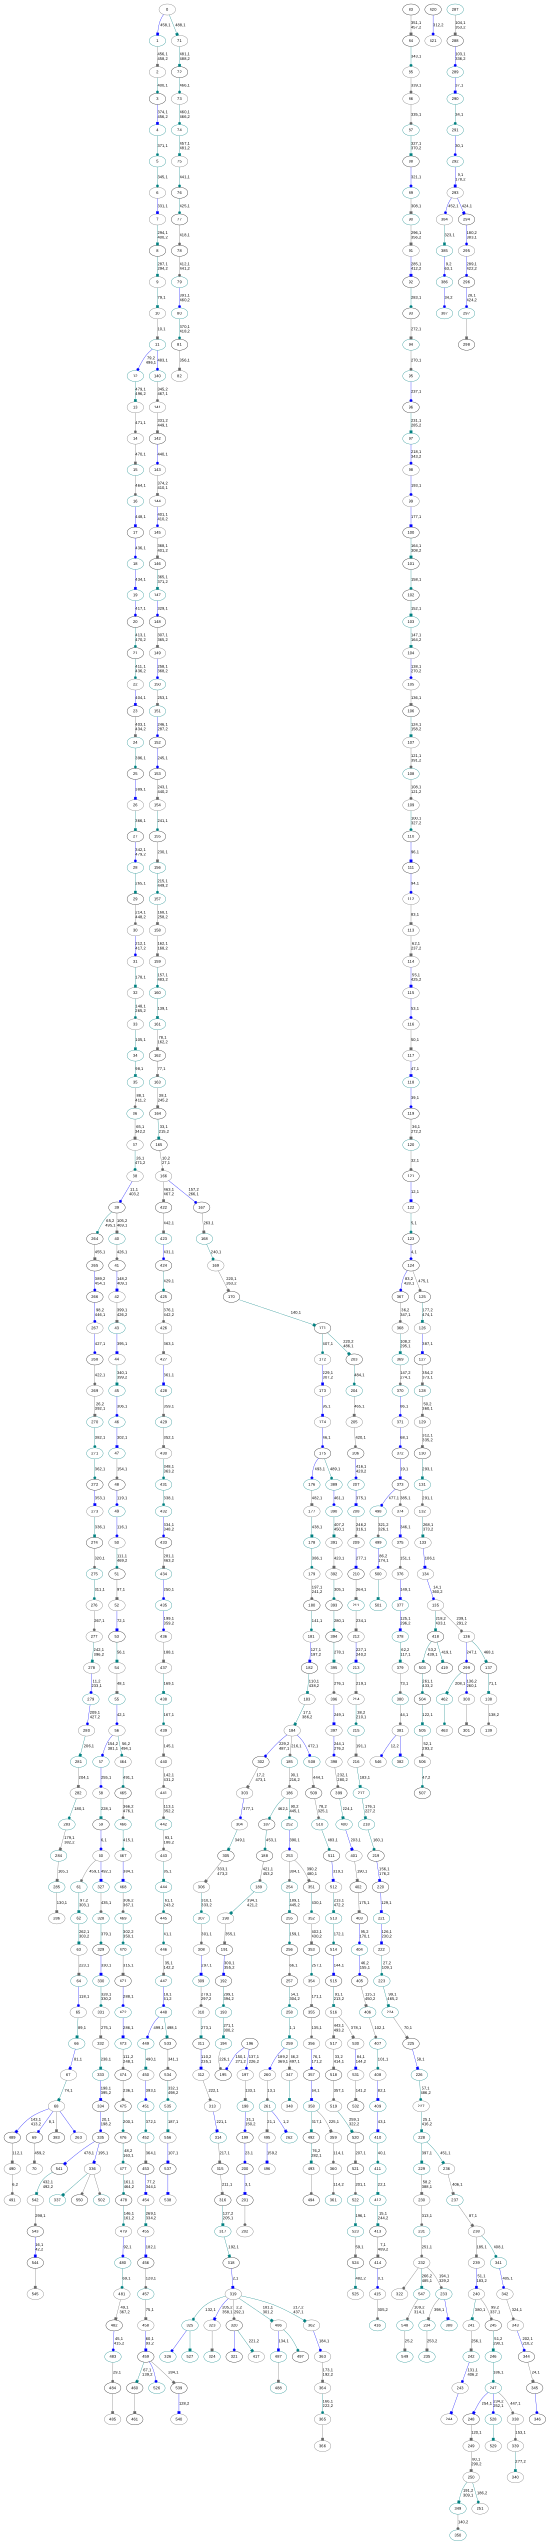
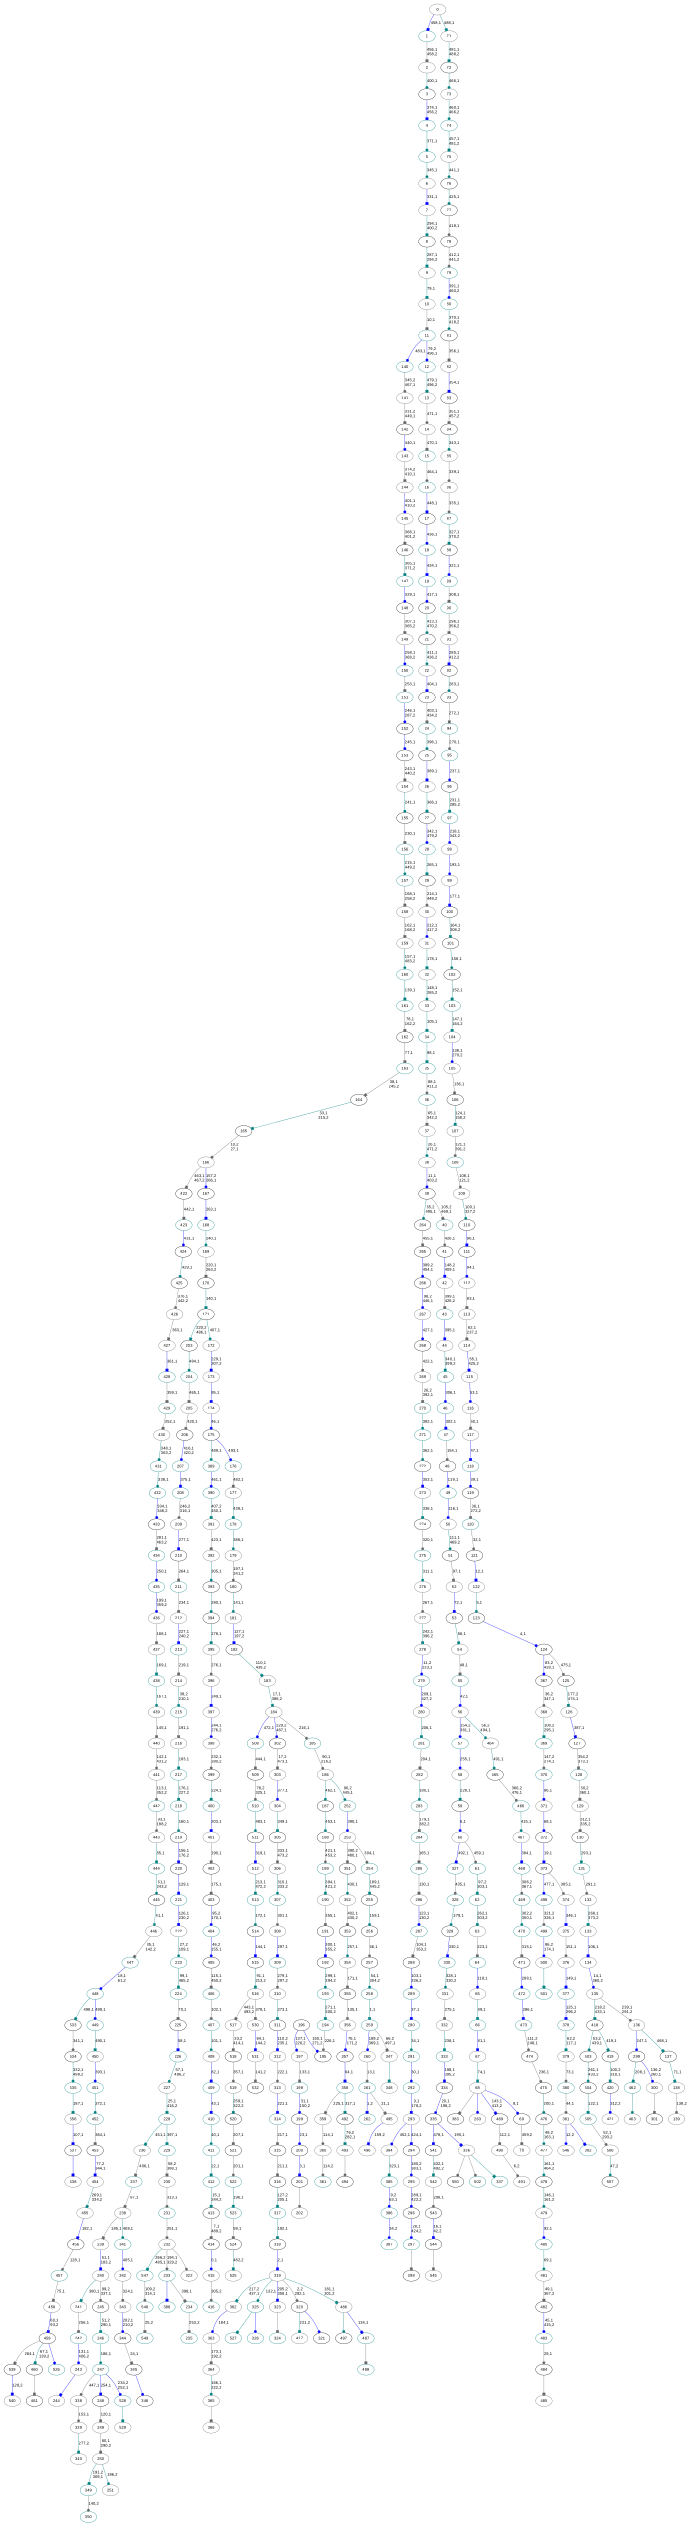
edge "82" -> "83": added, label "354,1"
edge "167" -> "168": color gray40 -> blue
edge "286" -> "287": added, label "123,1 130,2"
edge "419" -> "420": added, label "100,2 318,1"
